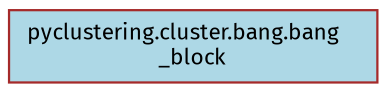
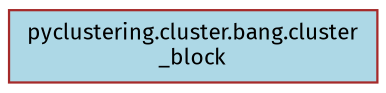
node "pyclustering.cluster.bang.bang _block": label "pyclustering.cluster.bang.bang _block" -> "pyclustering.cluster.bang.cluster _block"
